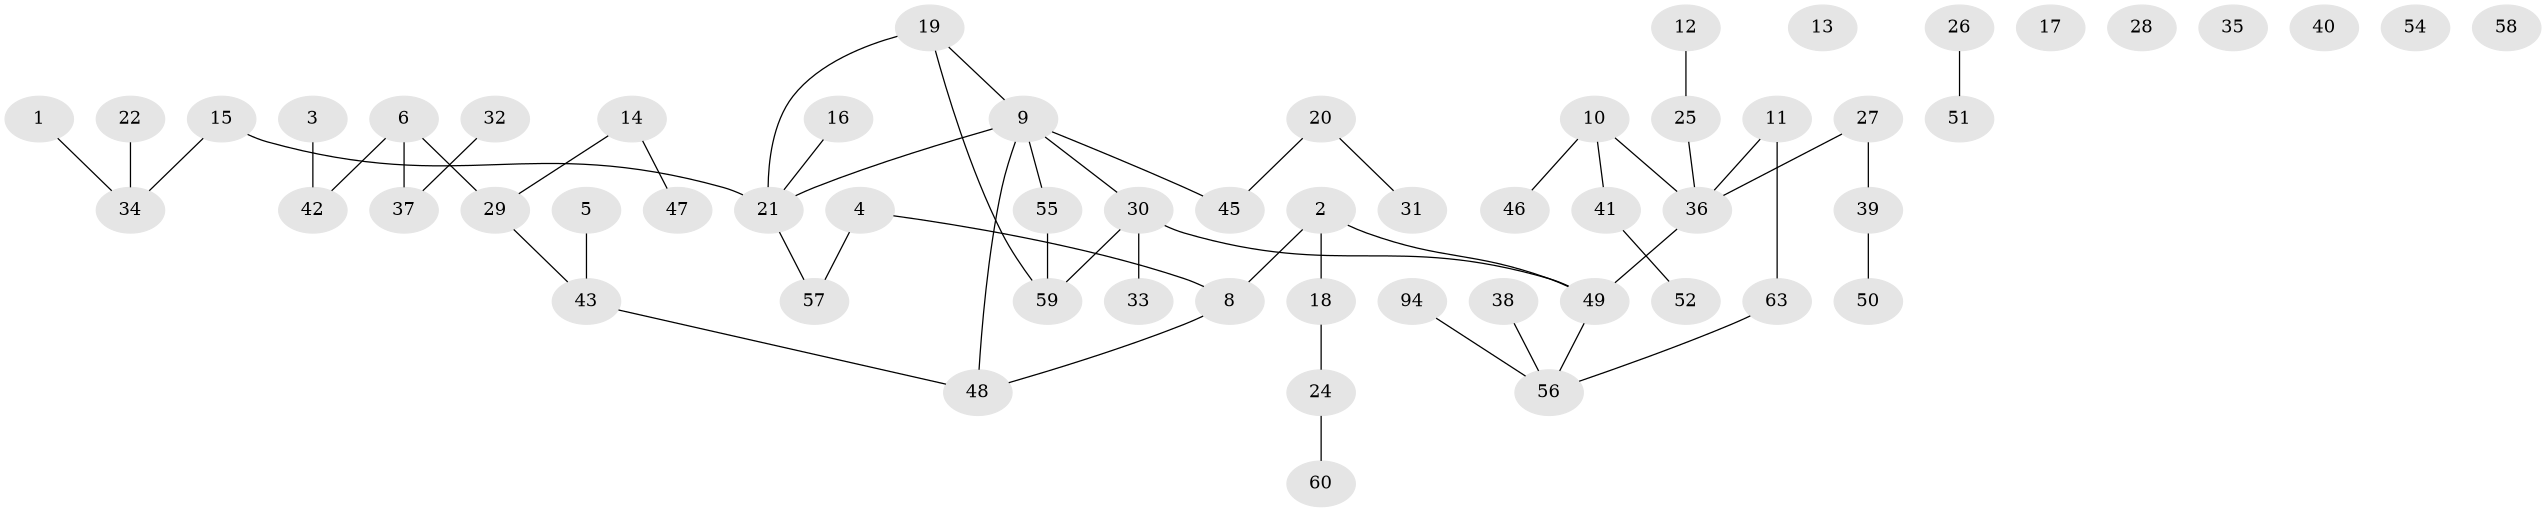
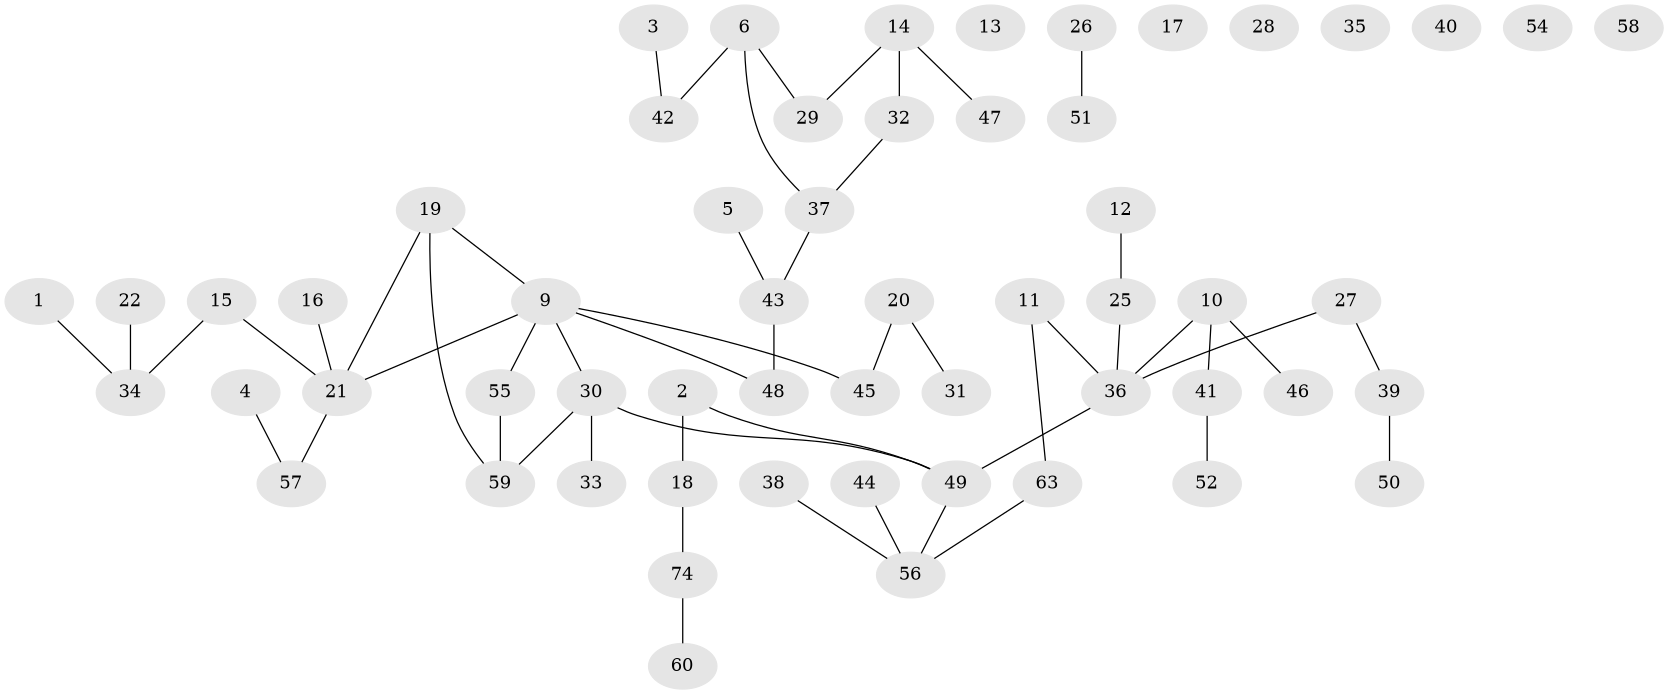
edge "14" -- "32": added
edge "29" -- "43": now "37" -- "43"
node "8": removed
node "94": label "94" -> "44"
node "24": label "24" -> "74"
